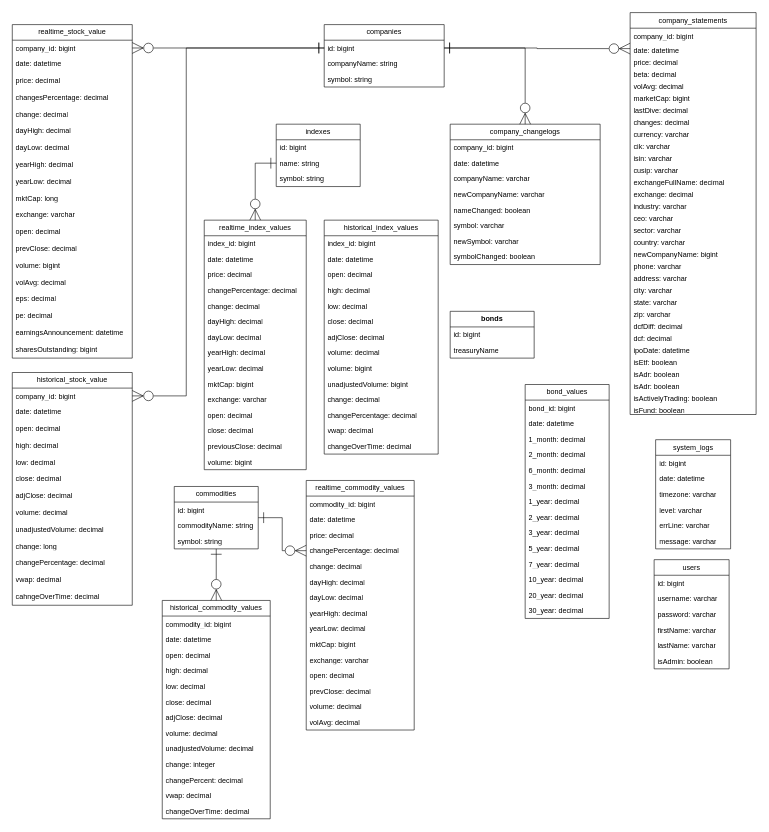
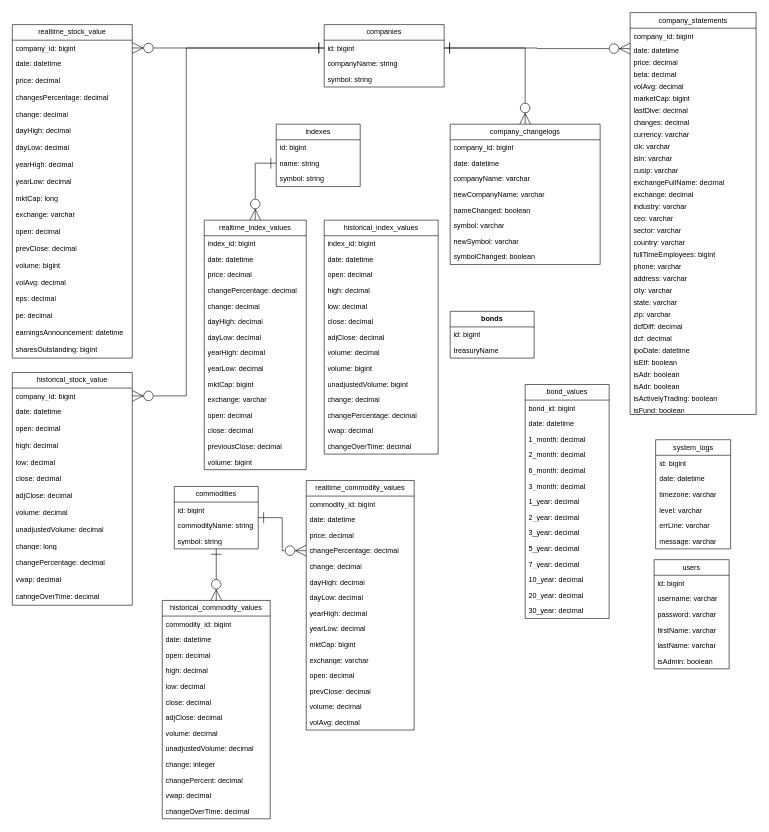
node "newCompanyName: bigint": label "newCompanyName: bigint" -> "fullTimeEmployees: bigint"
